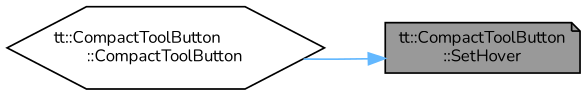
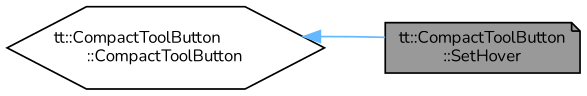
edge "tt::CompactToolButton ::CompactToolButton" -> "tt::CompactToolButton ::SetHover": reversed
